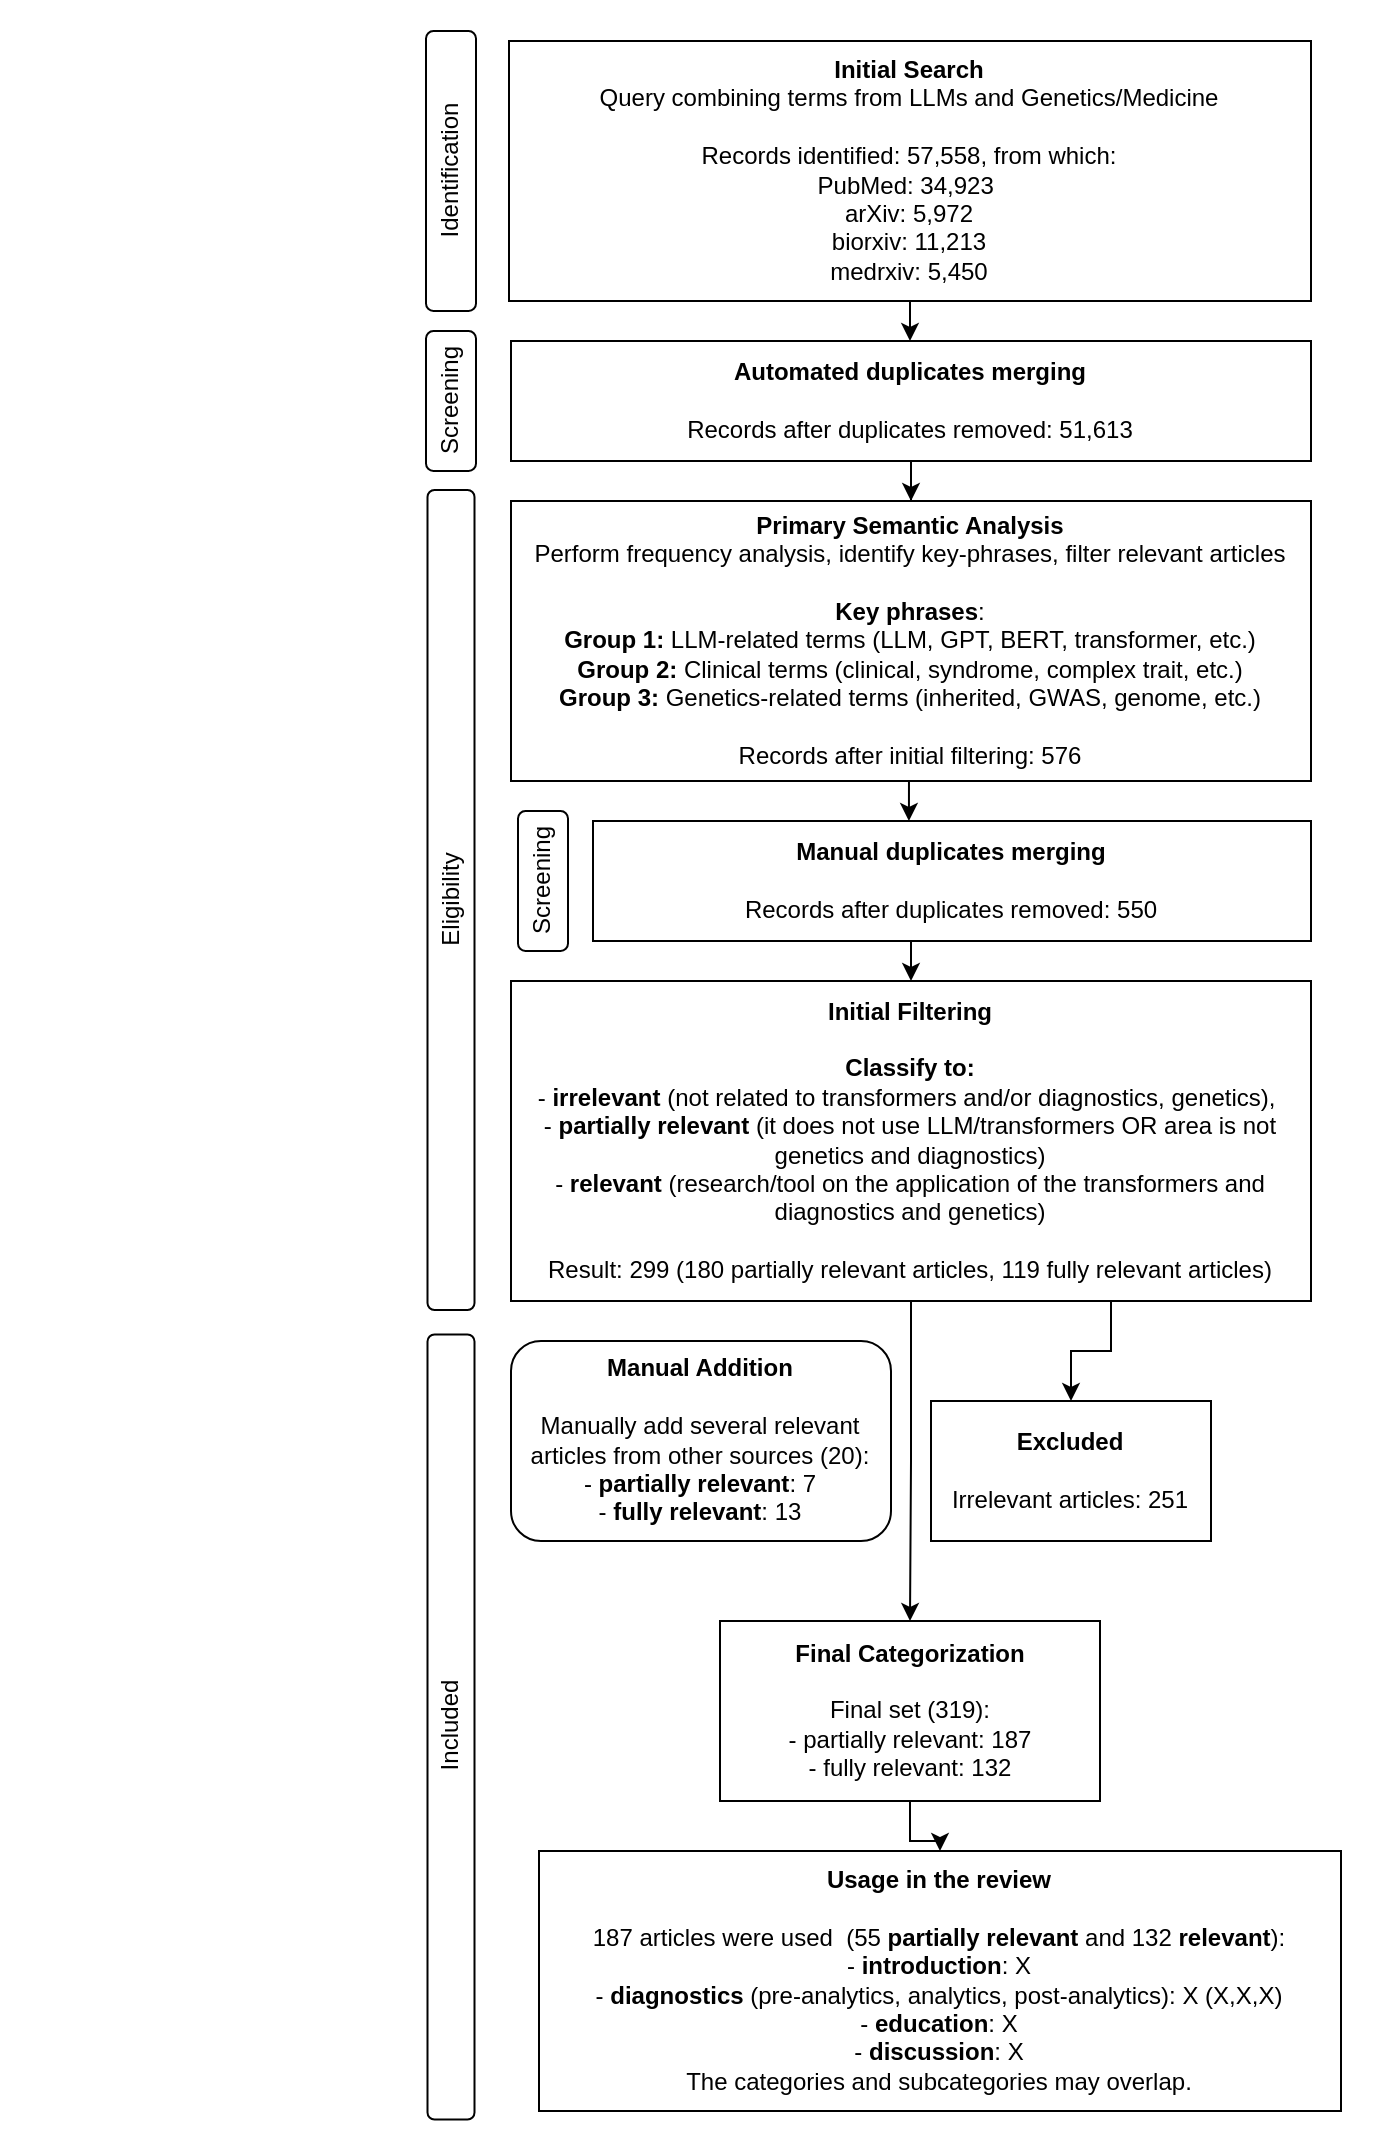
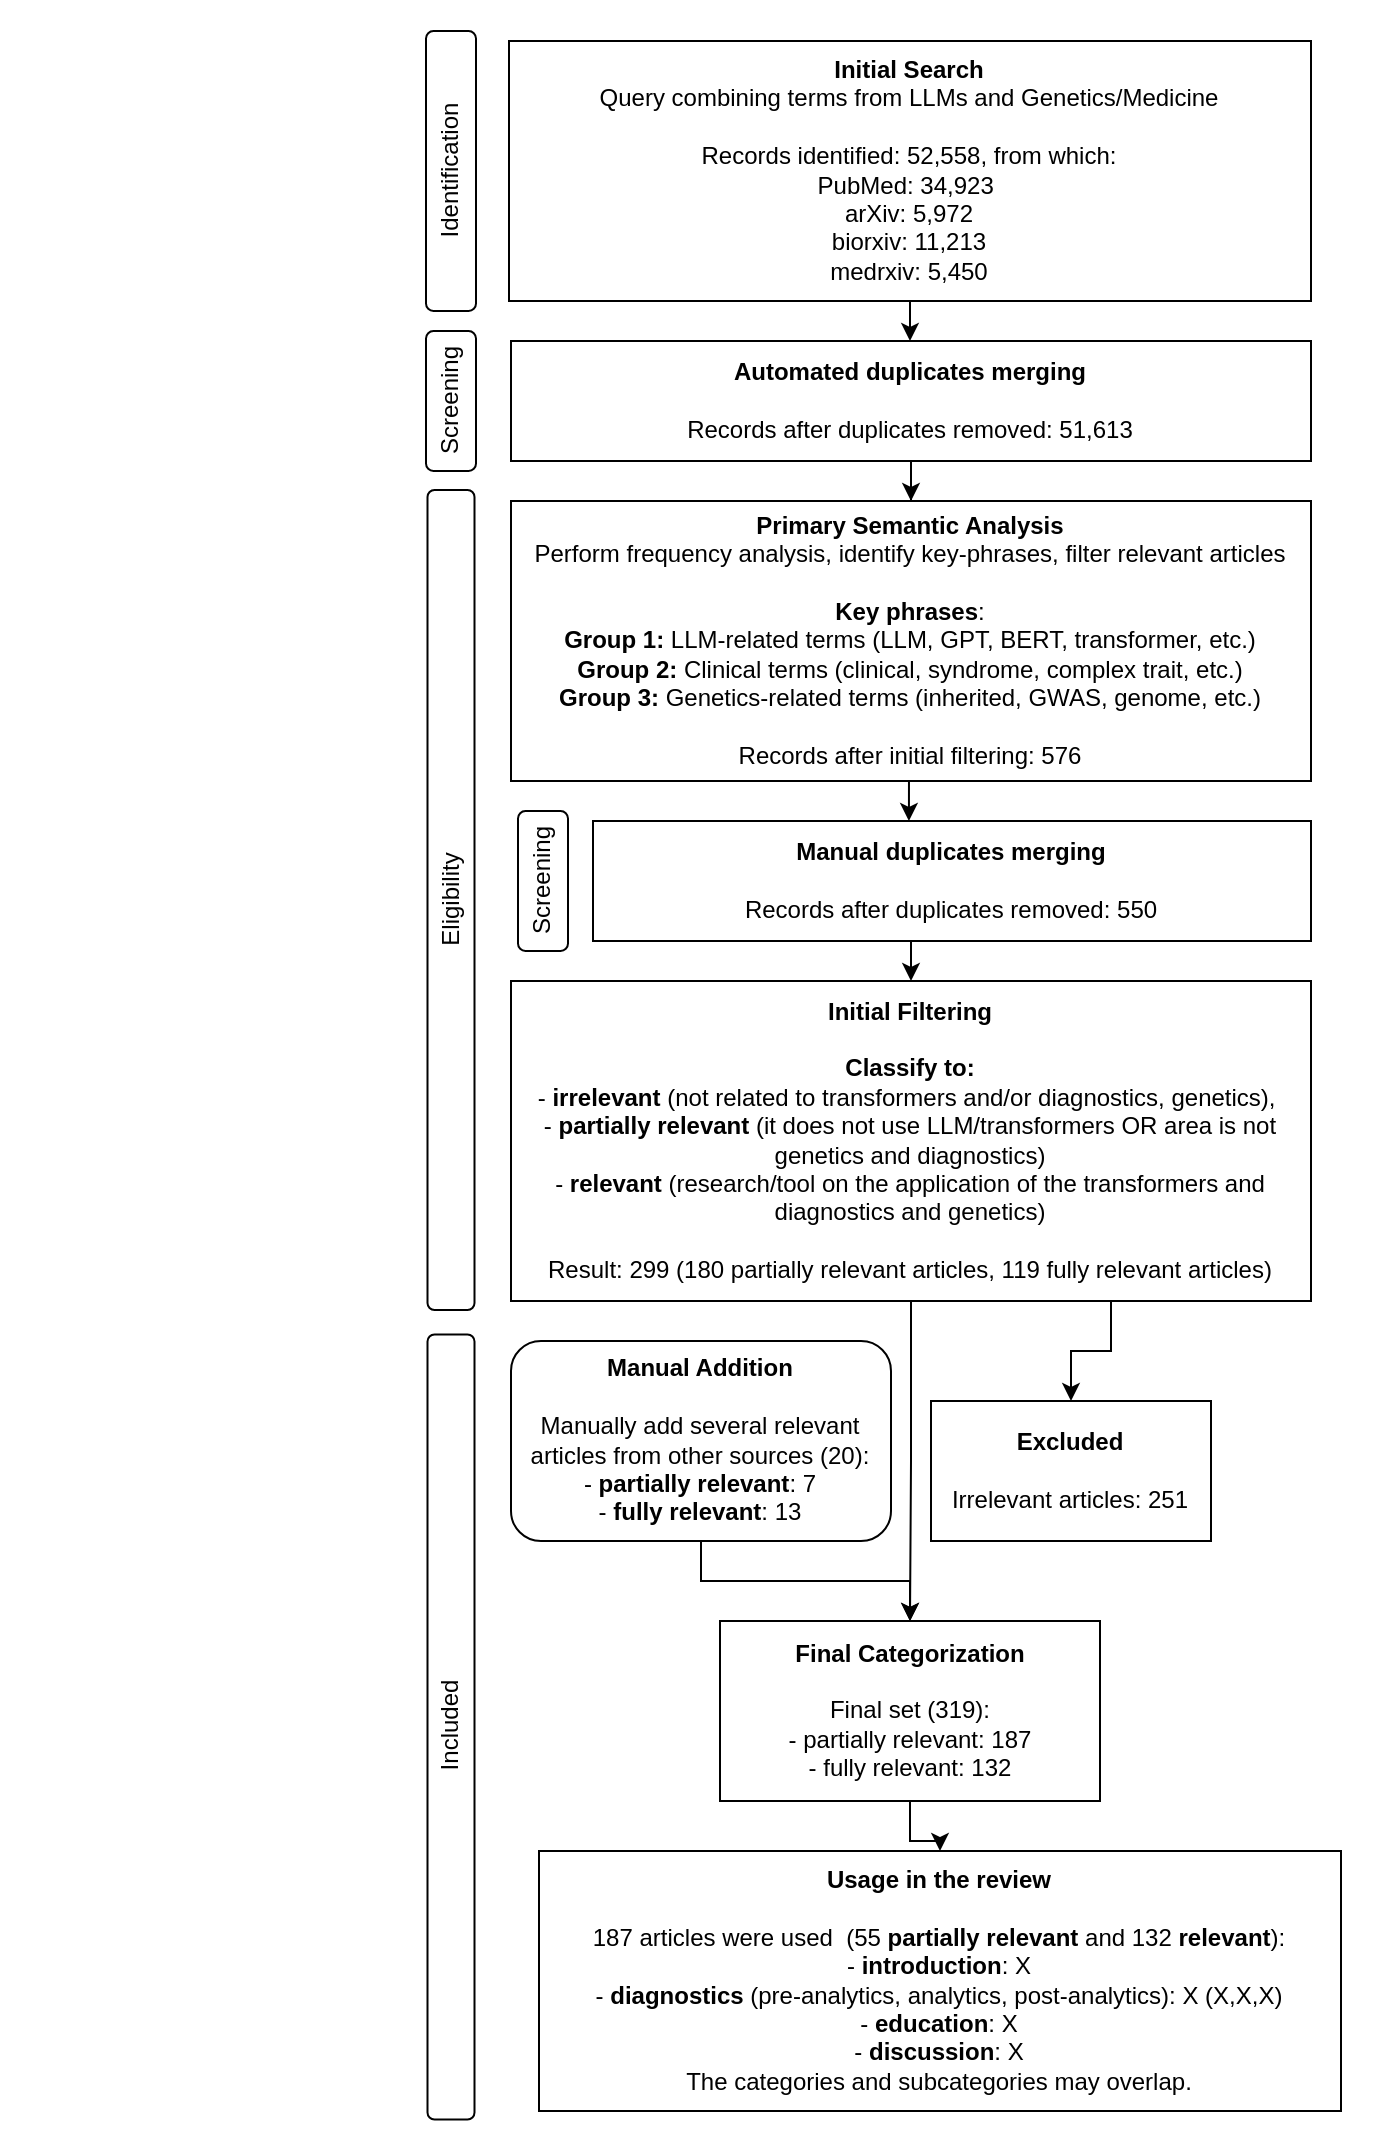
node "Initial Search Query combining terms from LLMs and Genetics/Medicine Records identified: 57,558, from which: PubMed: 34,923 arXiv: 5,972 biorxiv: 11,213 medrxiv: 5,450": label "Initial Search Query combining terms from LLMs and Genetics/Medicine Records identified: 57,558, from which: PubMed: 34,923 arXiv: 5,972 biorxiv: 11,213 medrxiv: 5,450" -> "Initial Search Query combining terms from LLMs and Genetics/Medicine Records identified: 52,558, from which: PubMed: 34,923 arXiv: 5,972 biorxiv: 11,213 medrxiv: 5,450"
edge "Manual Addition Manually add several relevant articles from other sources (20): - partially relevant: 7 - fully relevant: 13" -> "Final Categorization Final set (319): - partially relevant: 187 - fully relevant: 132": added
